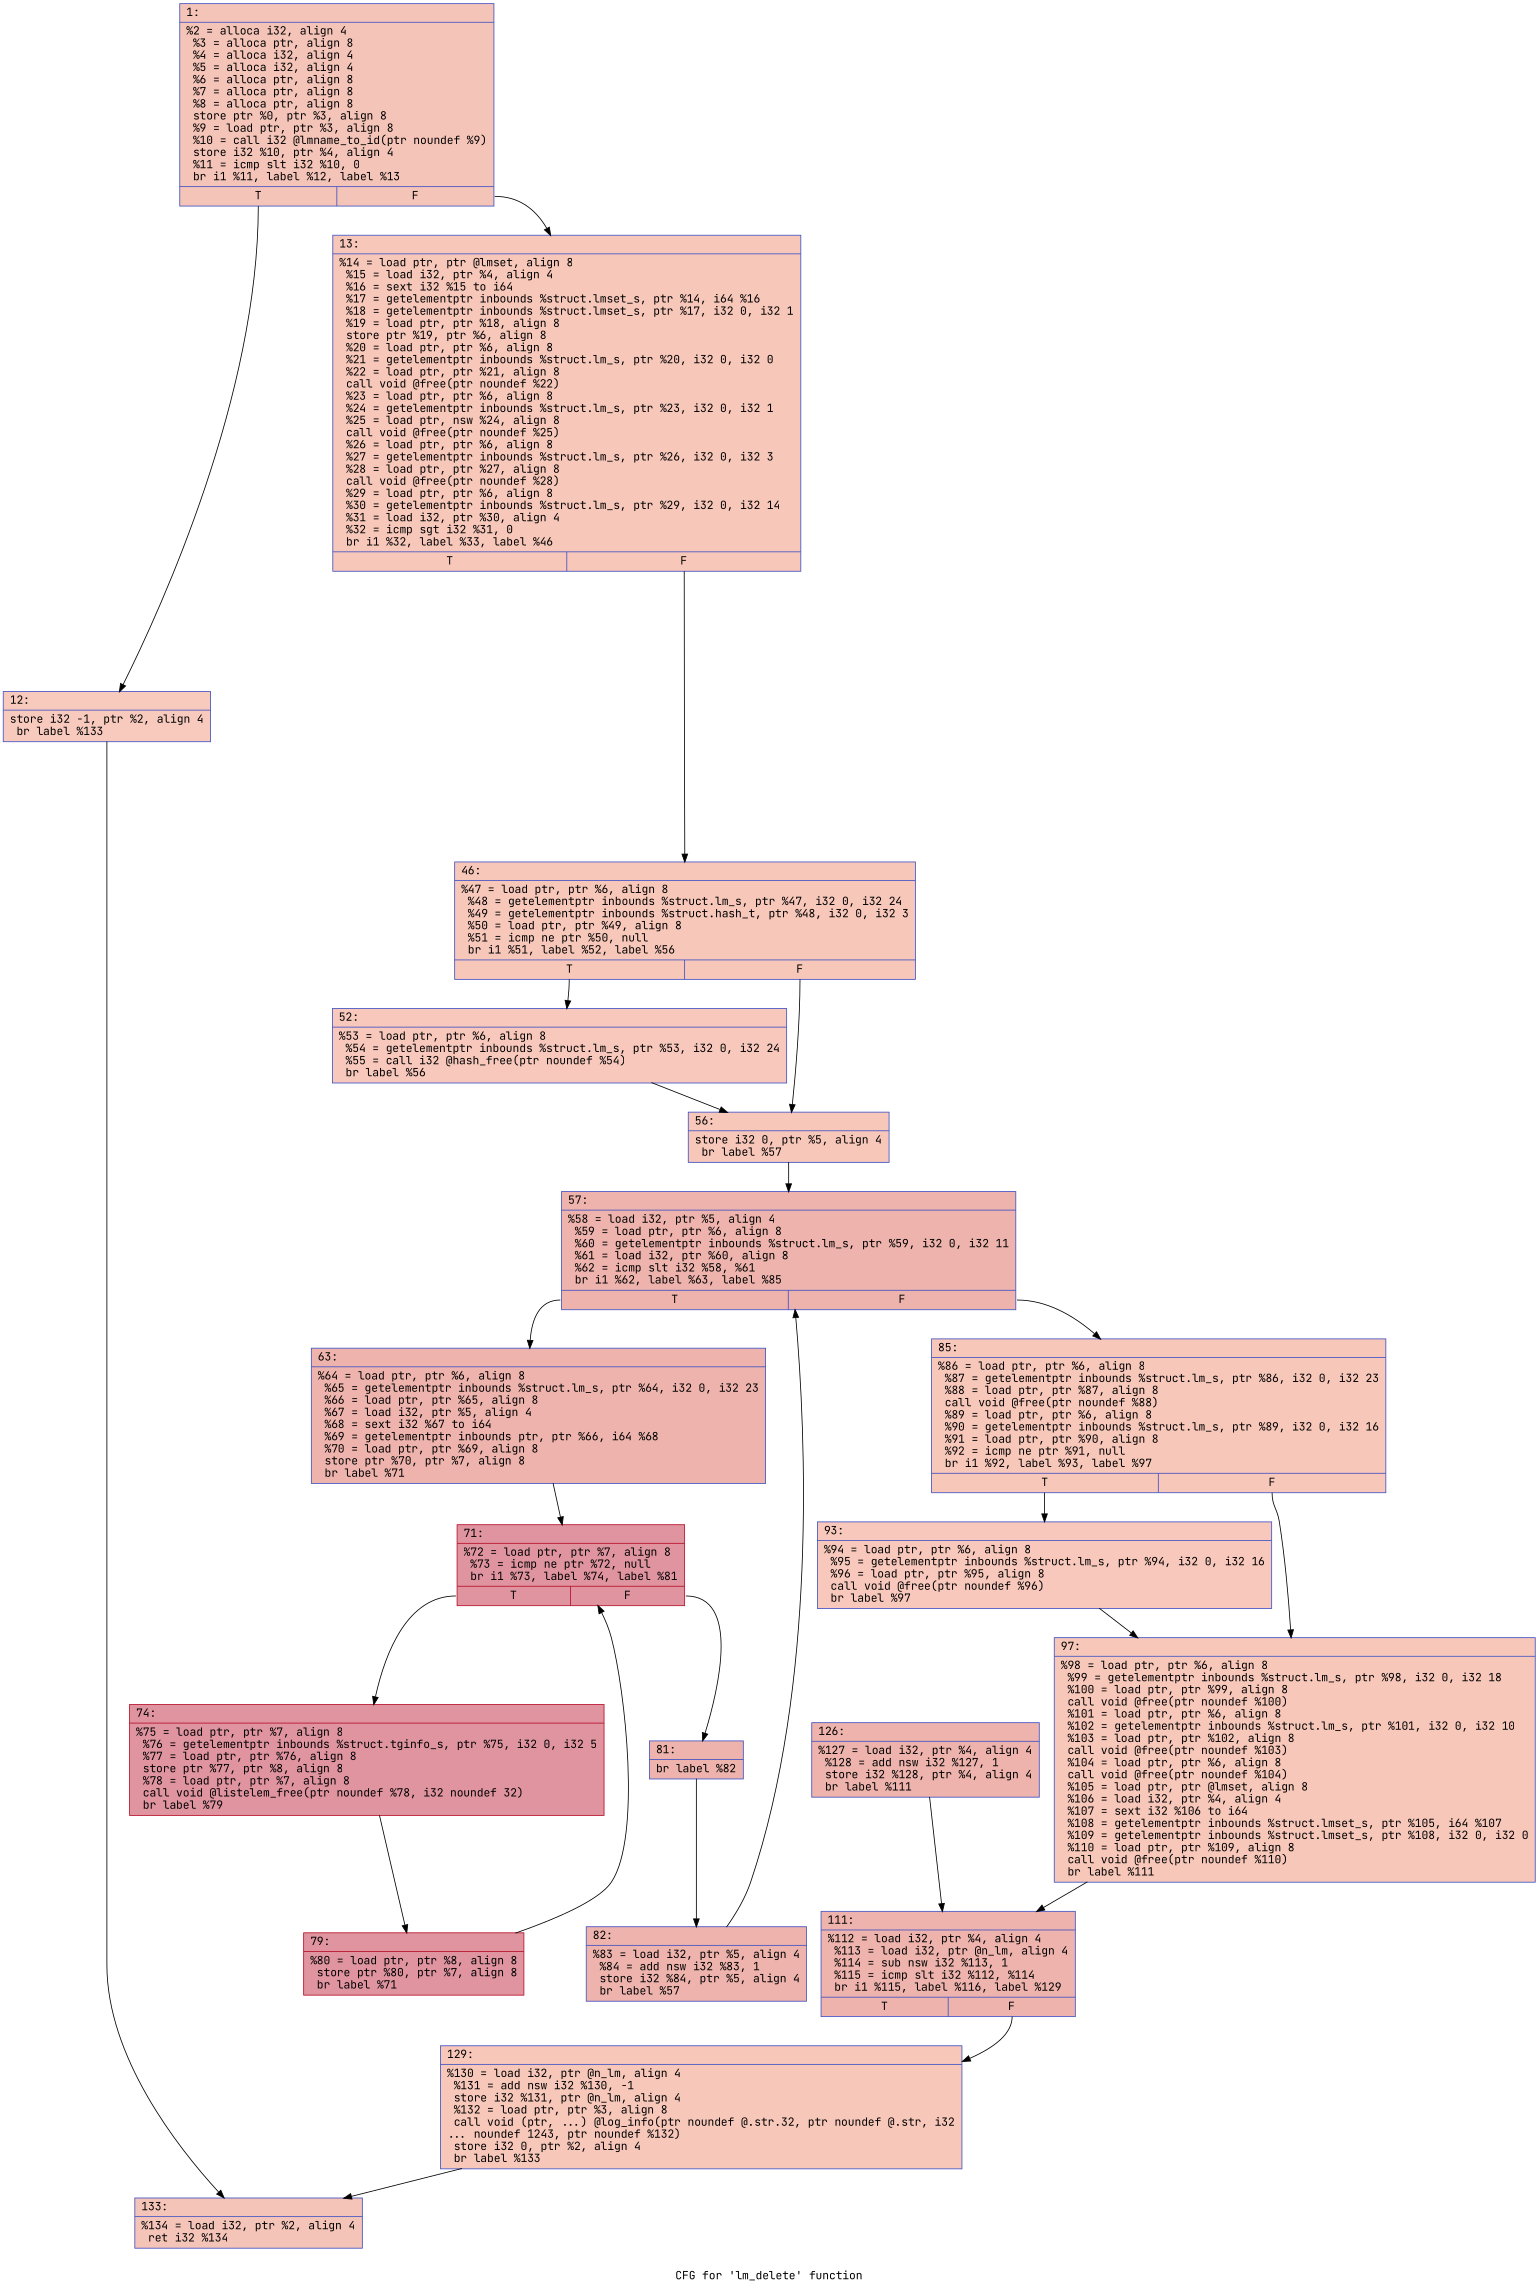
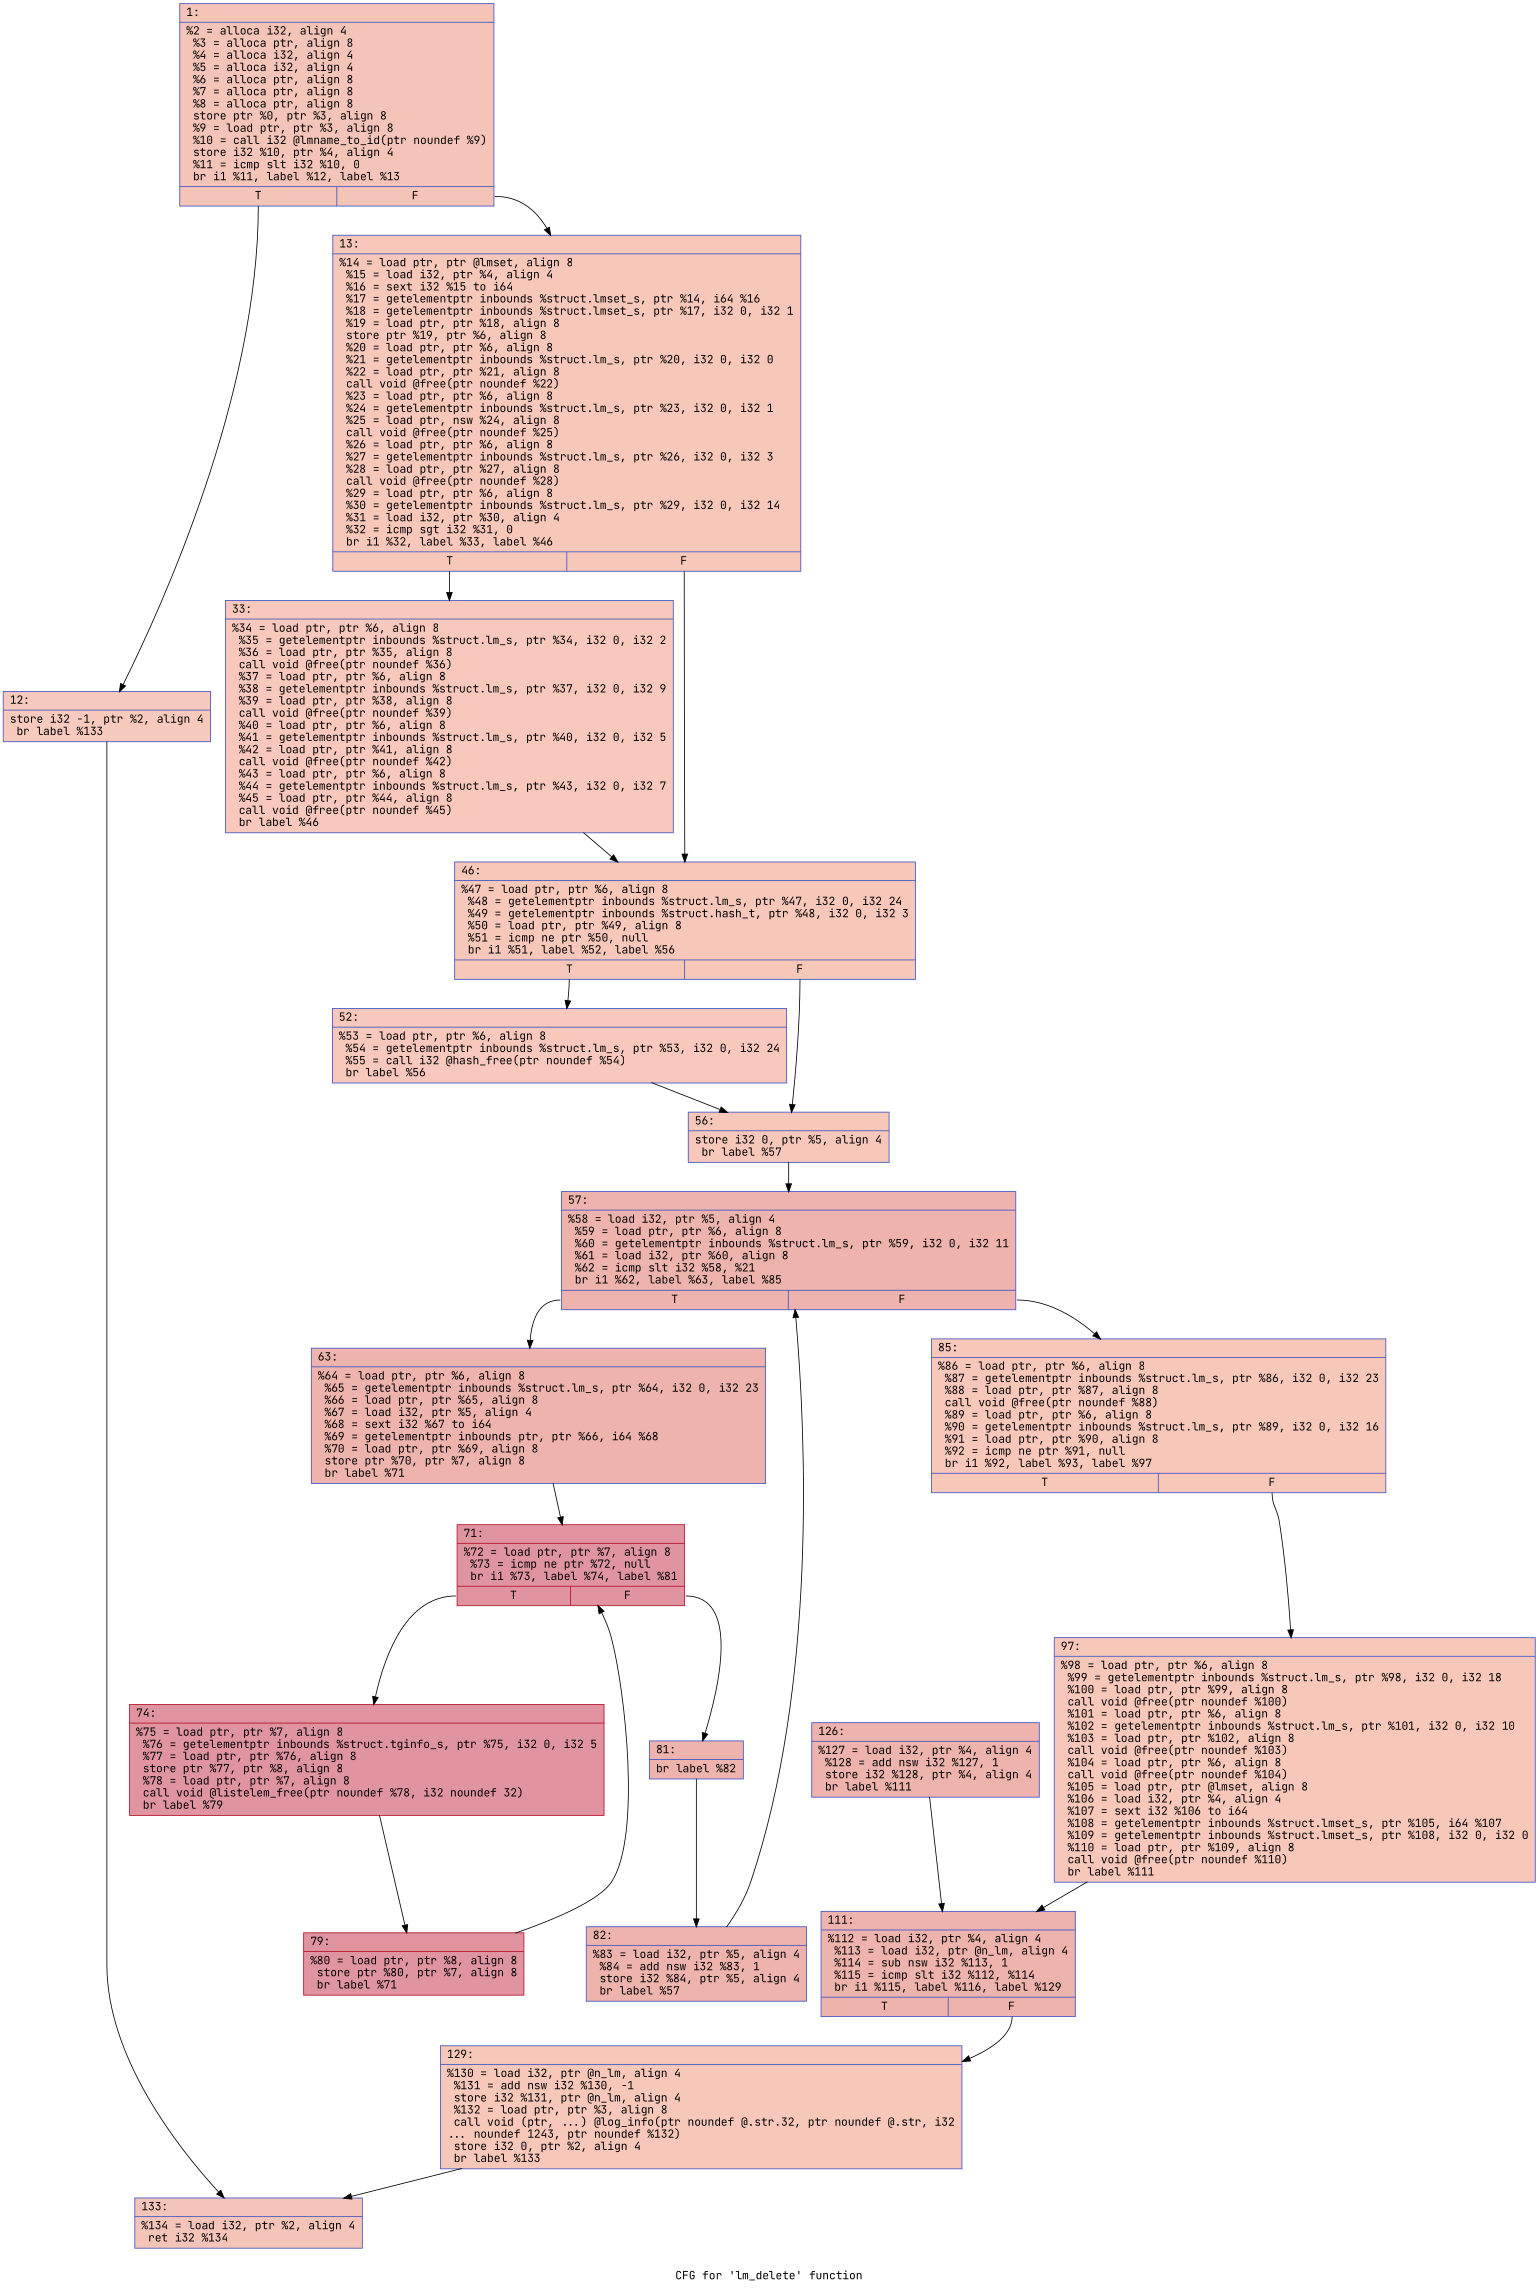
node "33:": added
node "57:": text "%62 = icmp slt i32 %58, %61" -> "%62 = icmp slt i32 %58, %21"
node "93:": removed
